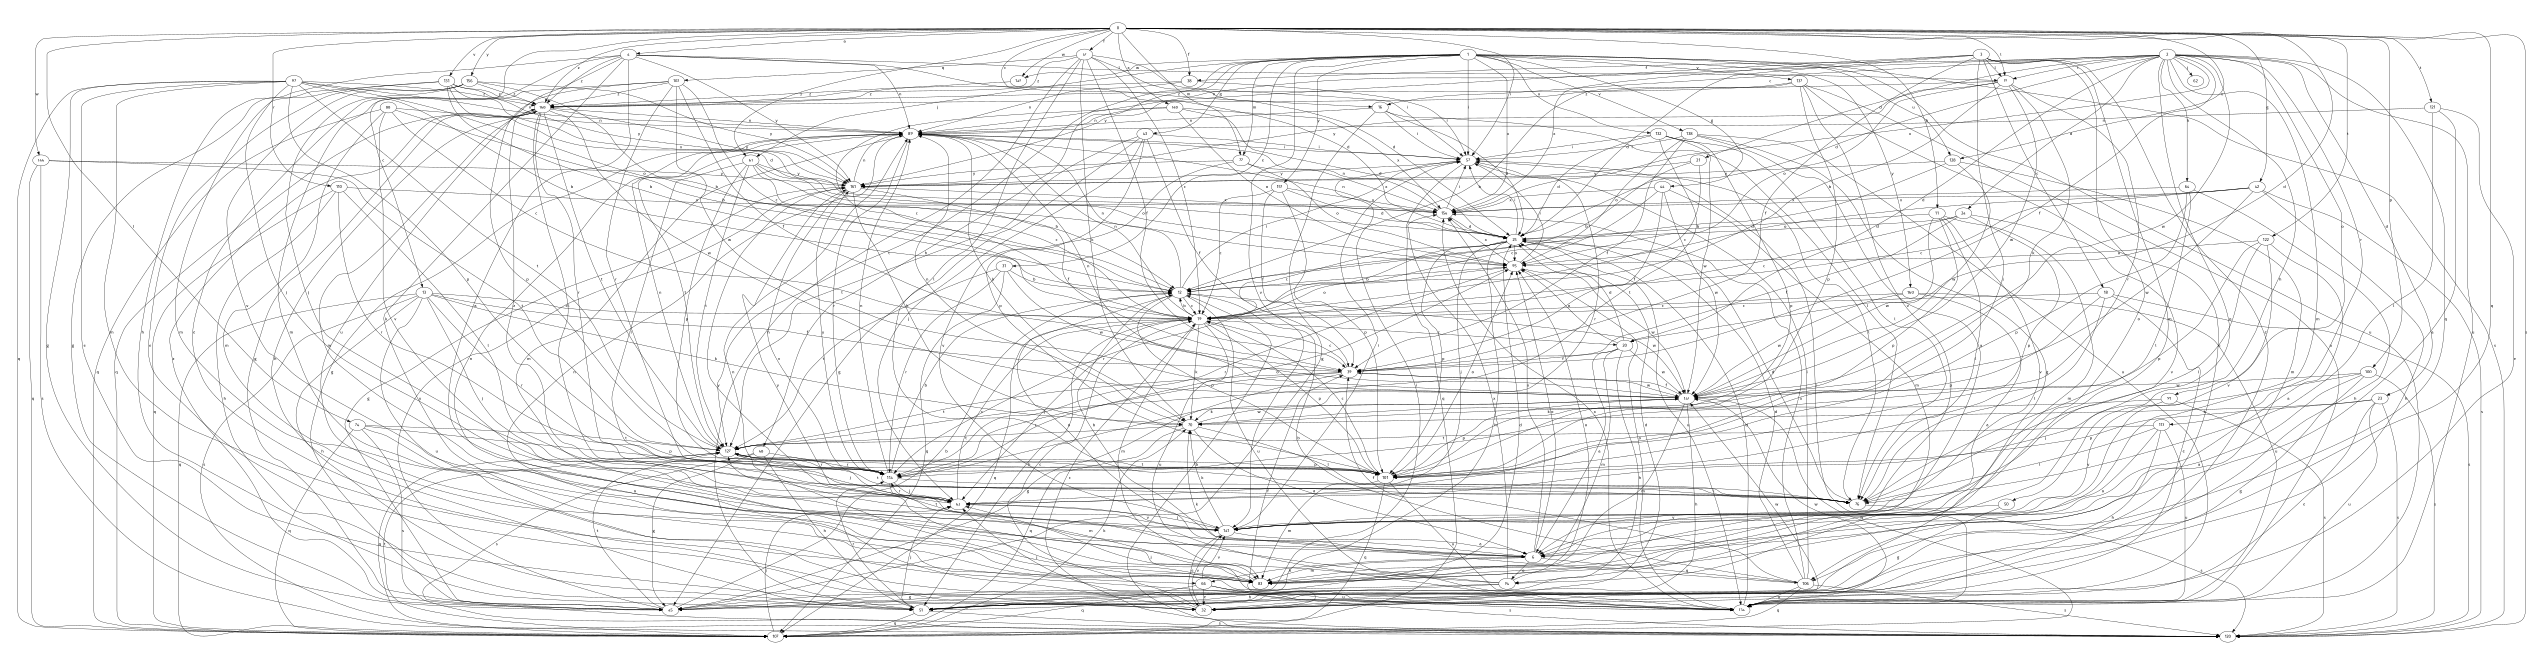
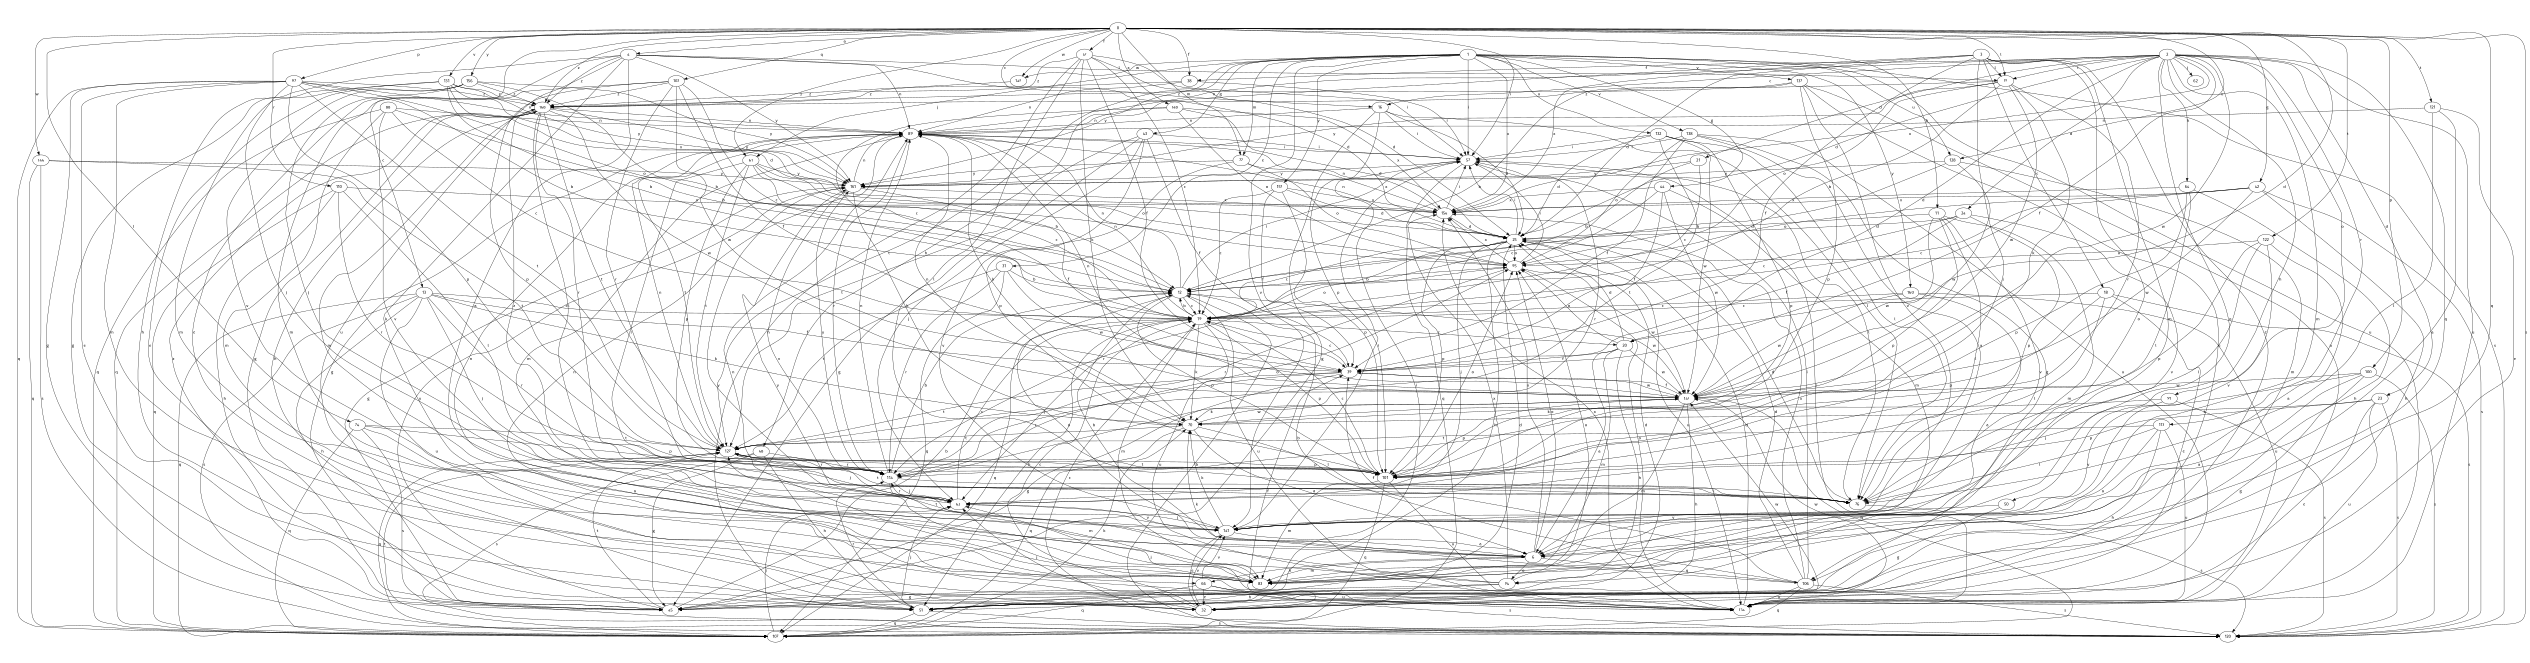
edge "0" -> "97": added, label "p"
edge "47" -> "102": now "0" -> "102"
edge "16" -> "101": added, label "p"
